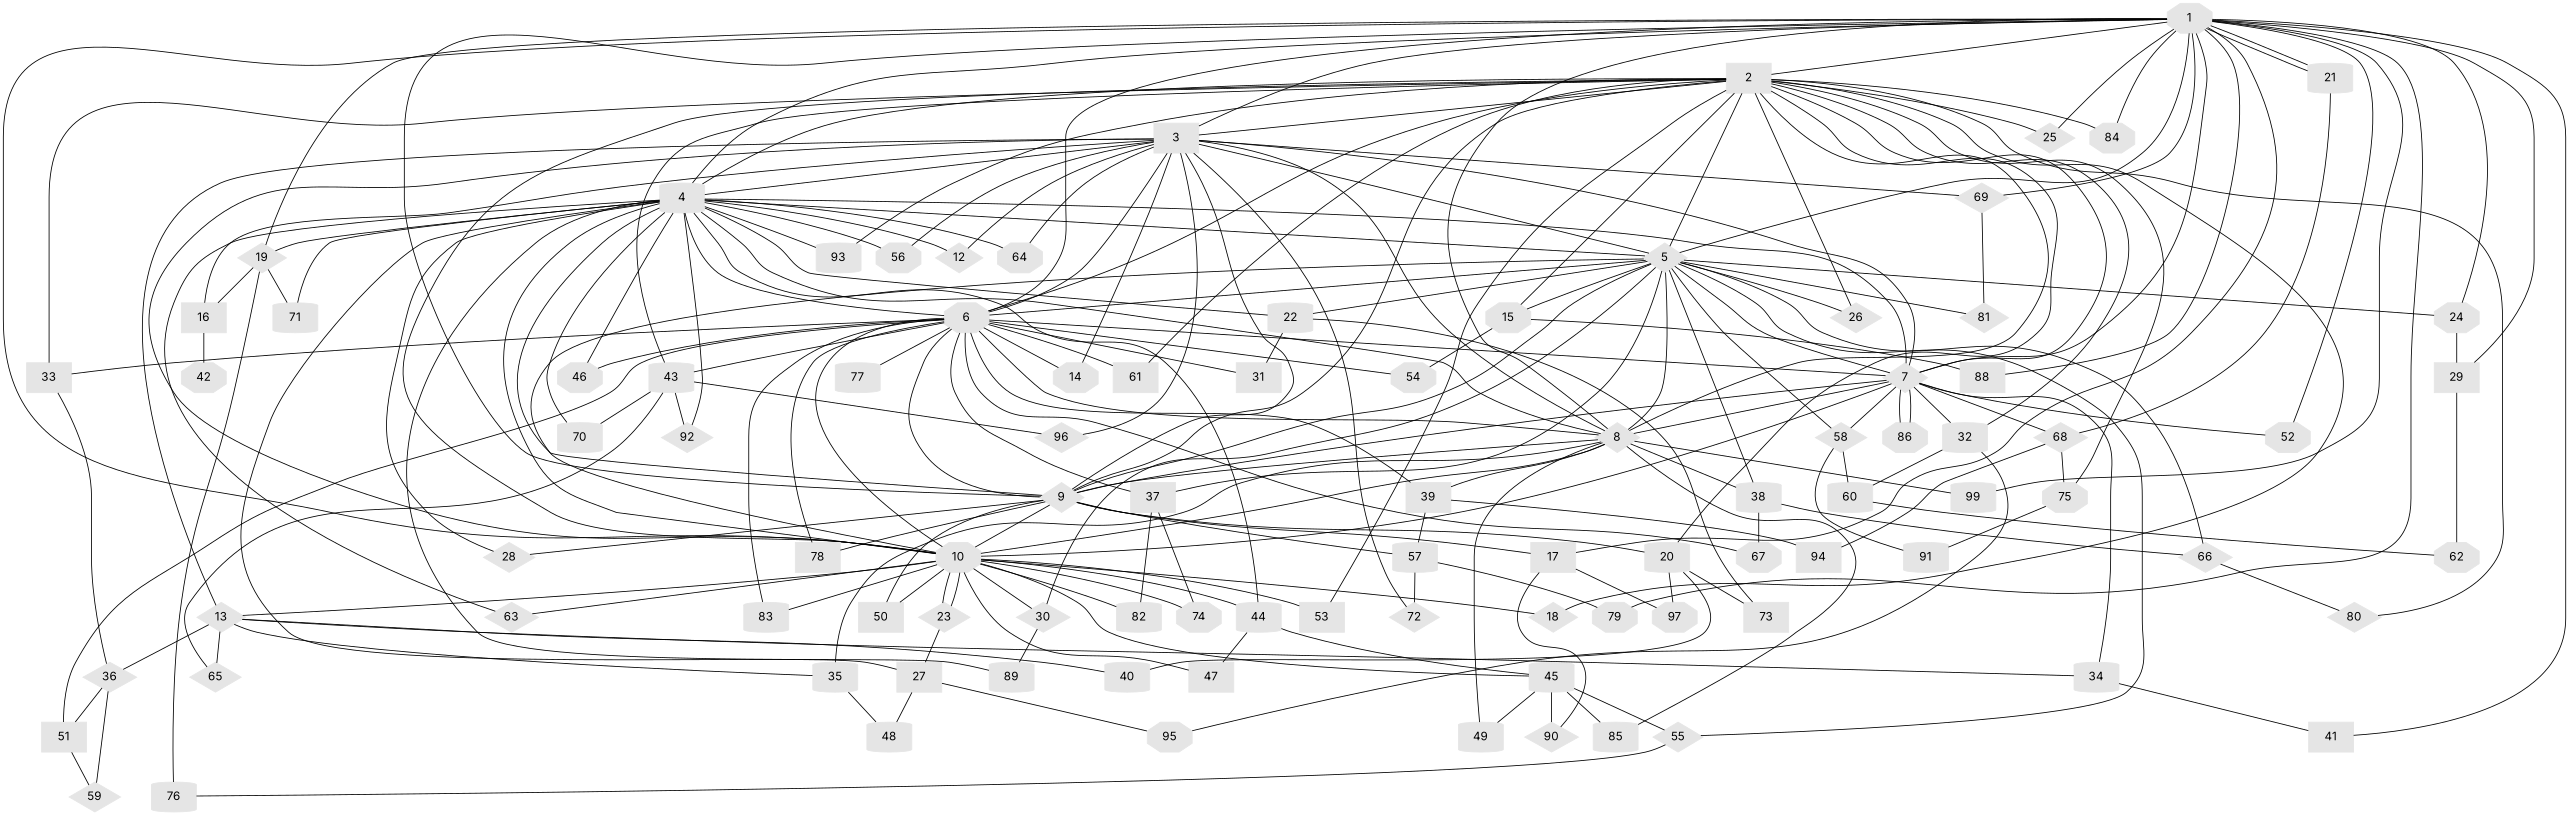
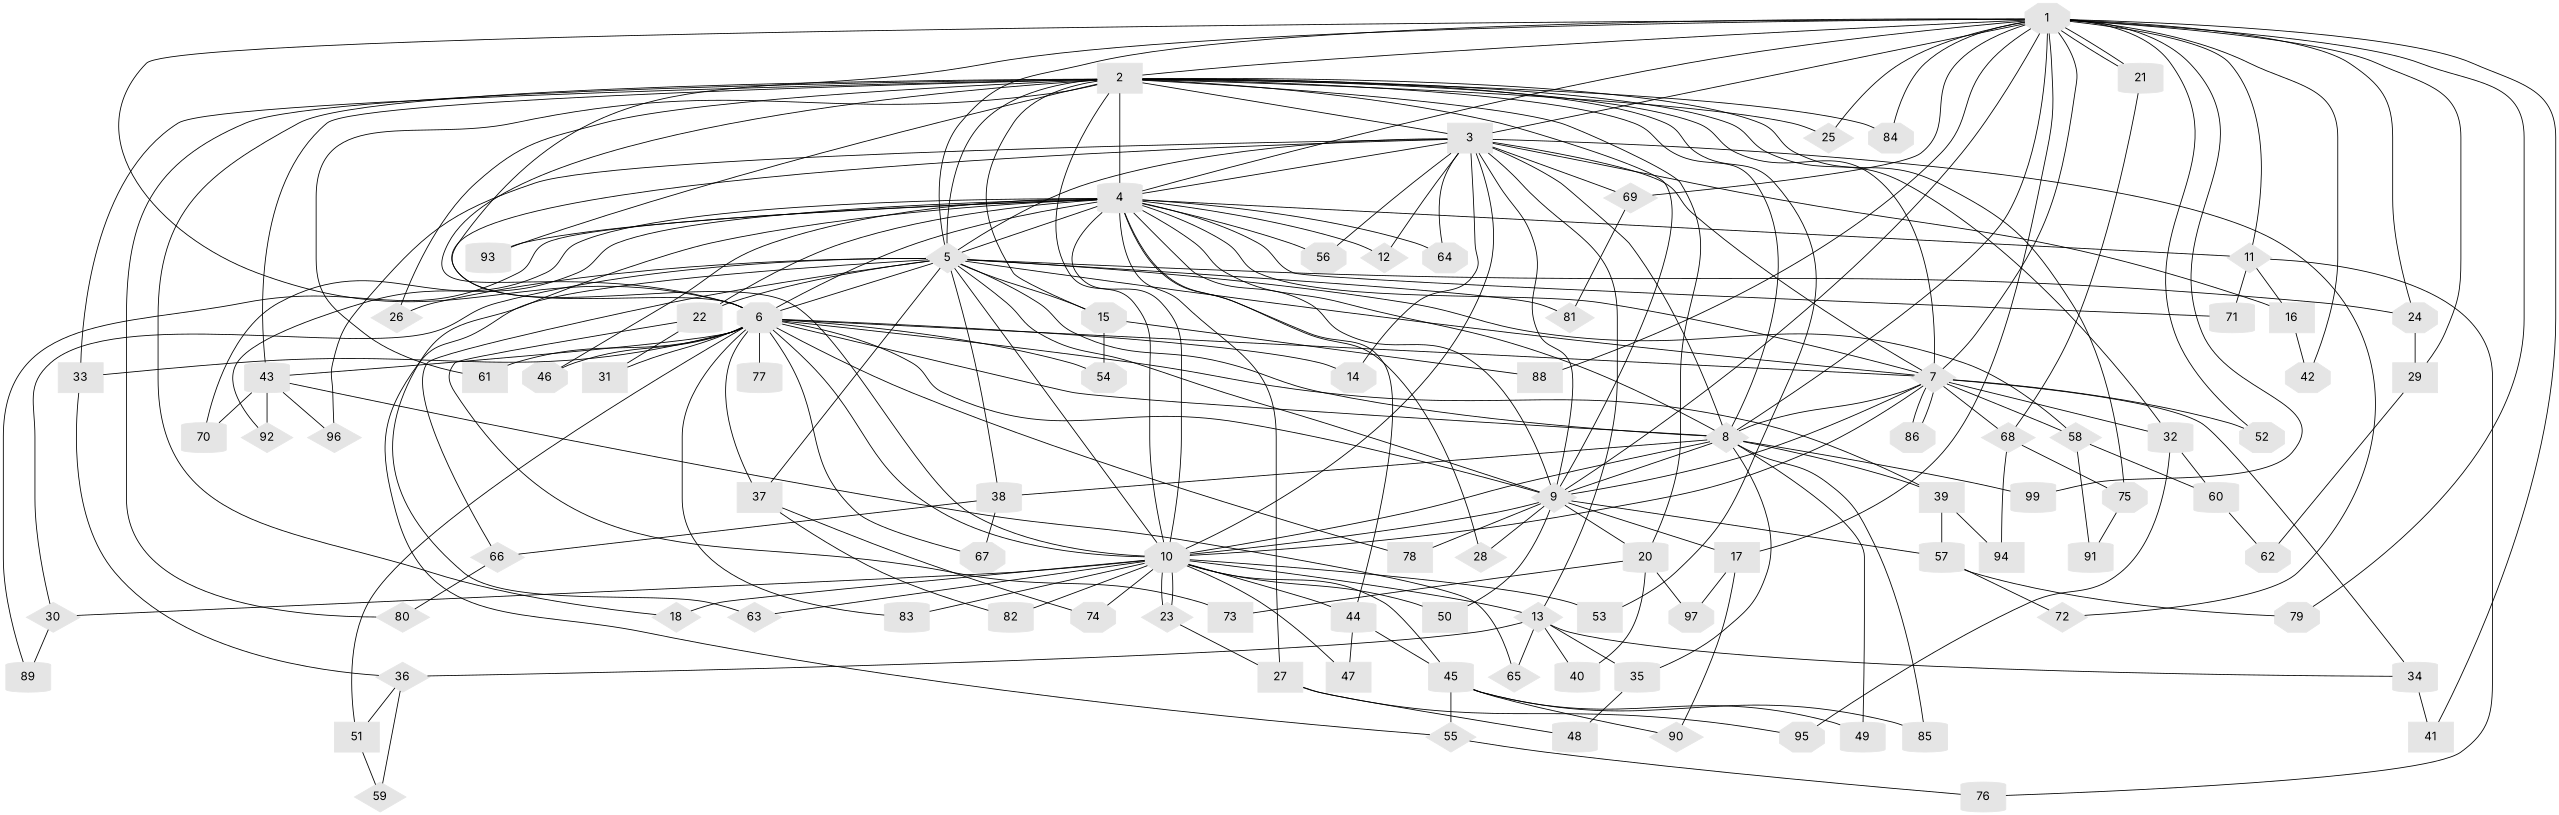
edge "1" -- "42": added
node "19": label "19" -> "11"
